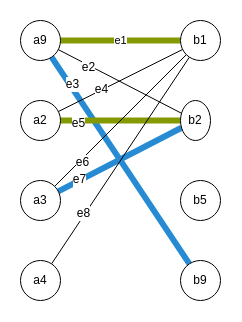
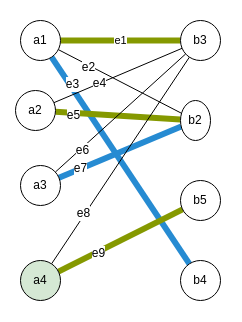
node "a9": label "a9" -> "a1"
node "b1": label "b1" -> "b3"
node "a2": moved (41, 121) -> (36, 111)
node "a3": moved (41, 201) -> (41, 186)
edge "b5" -- "a4": added, label "e9"
node "a4": fillcolor #ffffff -> #d5e8d4
node "b9": label "b9" -> "b4"
